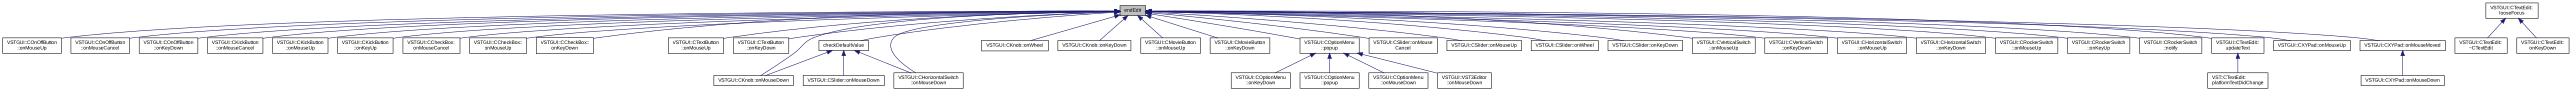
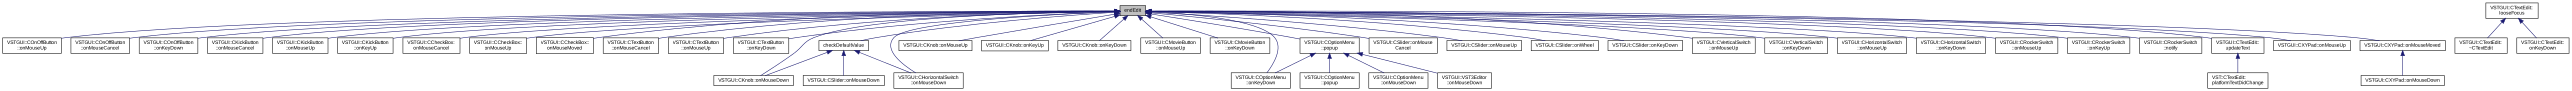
edge "VSTGUI::COptionMenu ::onKeyDown" -> "endEdit": added
node "VSTGUI::CCheckBox:: onKeyDown": label "VSTGUI::CCheckBox:: onKeyDown" -> "VSTGUI::CCheckBox:: onMouseMoved"
node "VSTGUI::CTextButton ::onMouseCancel": added
node "VSTGUI::CKnob::onMouseUp": added
node "VSTGUI::CKnob::onWheel": label "VSTGUI::CKnob::onWheel" -> "VSTGUI::CKnob::onKeyUp"
